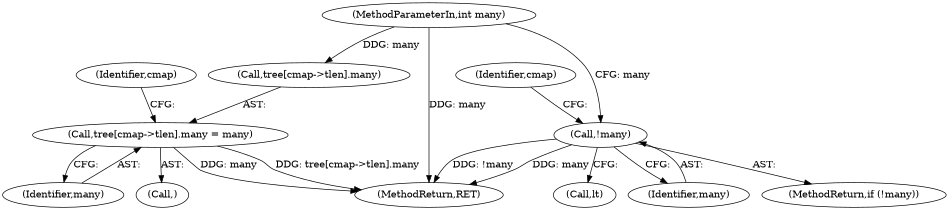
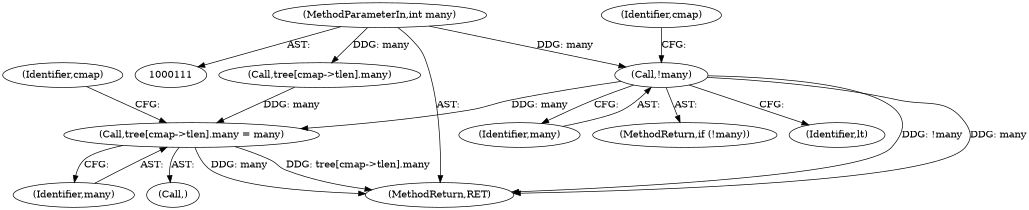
node "1000111": added
edge "(MethodParameterIn,int many)" -> "(Call,!many)": label "CFG: many" -> "DDG: many"
edge "(Call,tree[cmap->tlen].many)" -> "(Call,tree[cmap->tlen].many = many)": label "AST: " -> "DDG: many"
edge "(MethodParameterIn,int many)" -> "(MethodReturn,RET)": label "DDG: many" -> "AST: "
edge "(Call,!many)" -> "(Call,tree[cmap->tlen].many = many)": added, label "DDG: many"
node "(Call,lt)": label "(Call,lt)" -> "(Identifier,lt)"
